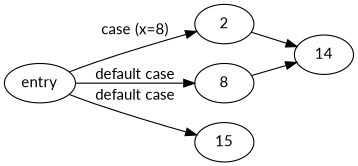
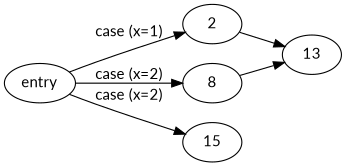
edge "entry" -> "2": label "case (x=8)" -> "case (x=1)"
node "14": label "14" -> "13"
edge "entry" -> "8": label "default case" -> "case (x=2)"
edge "entry" -> "15": label "default case" -> "case (x=2)"
